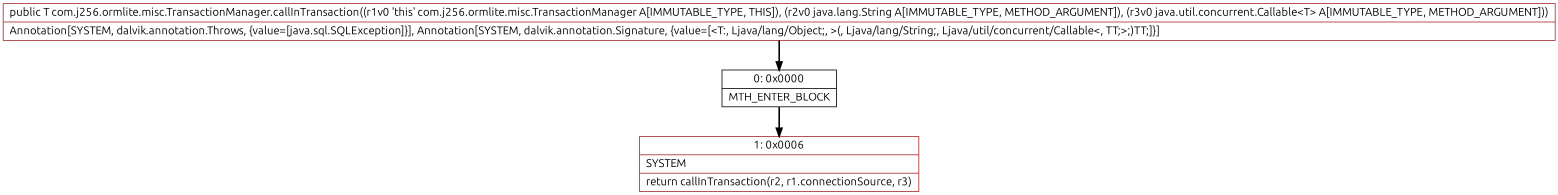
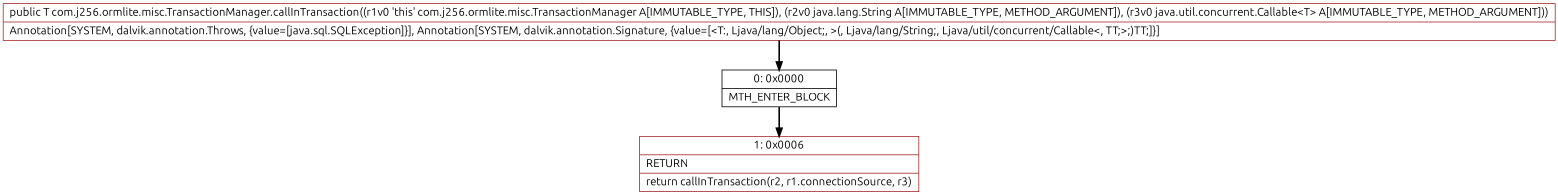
node "1: 0x0006": text "SYSTEM" -> "RETURN"
